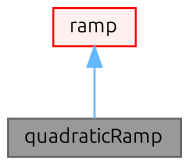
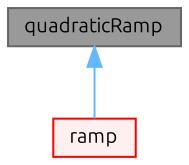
edge "quadraticRamp" -> "ramp": reversed
